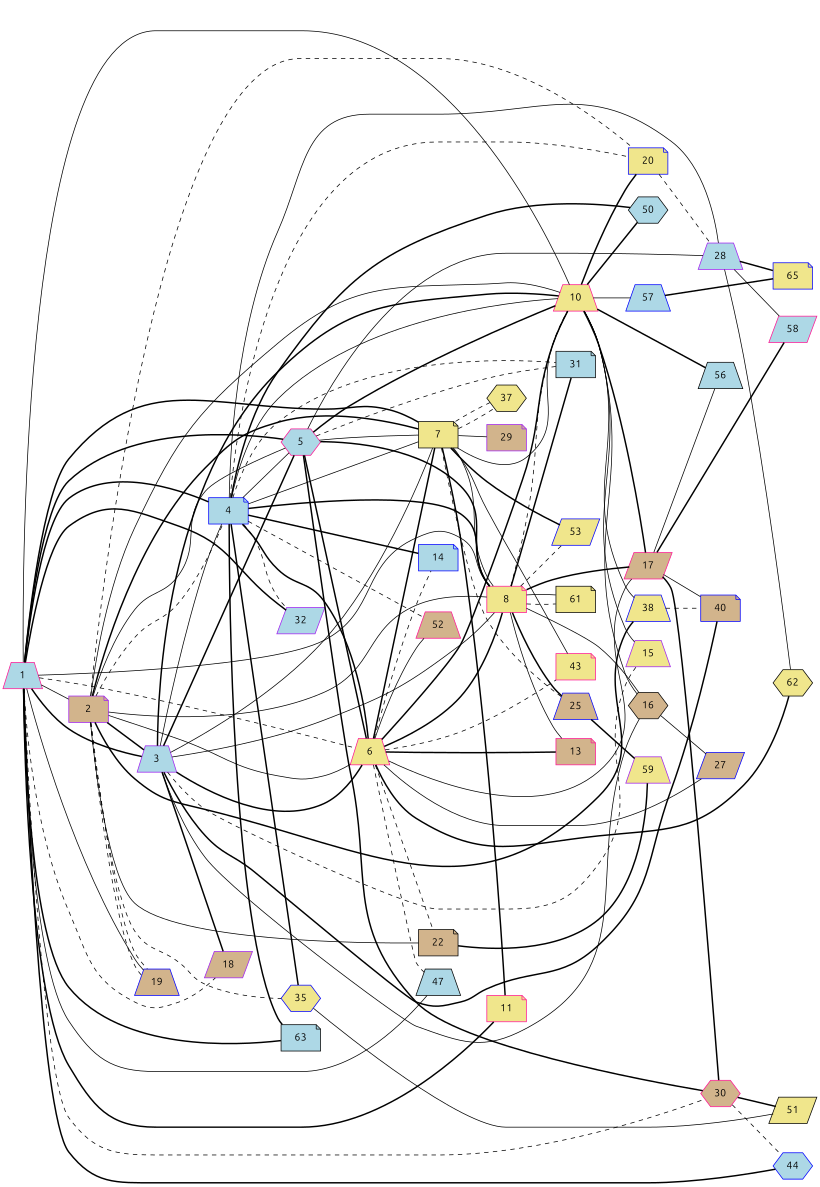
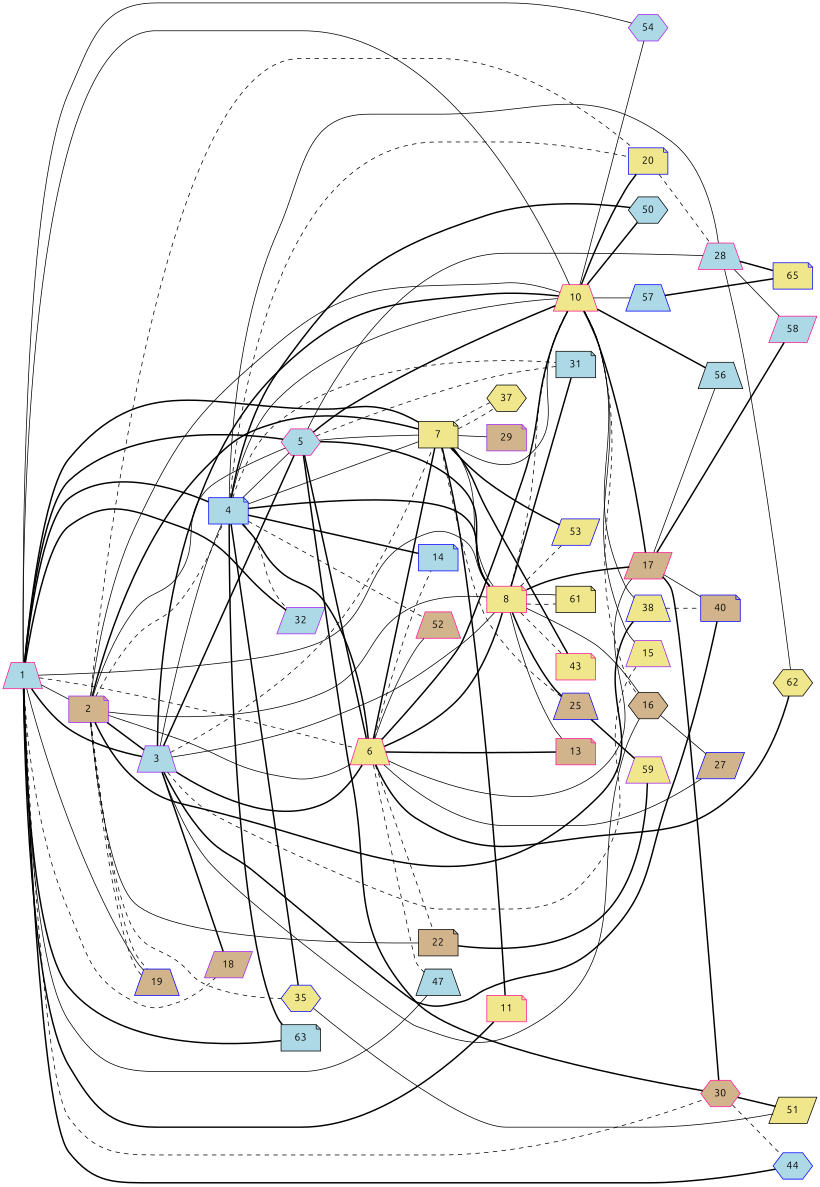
node "54": added
node "28": color purple -> deeppink
edge "7" -- "43": style solid -> bold
edge "10" -- "16": style solid -> dashed
edge "7" -- "3": style solid -> dashed
edge "43" -- "6": now "43" -- "8"
